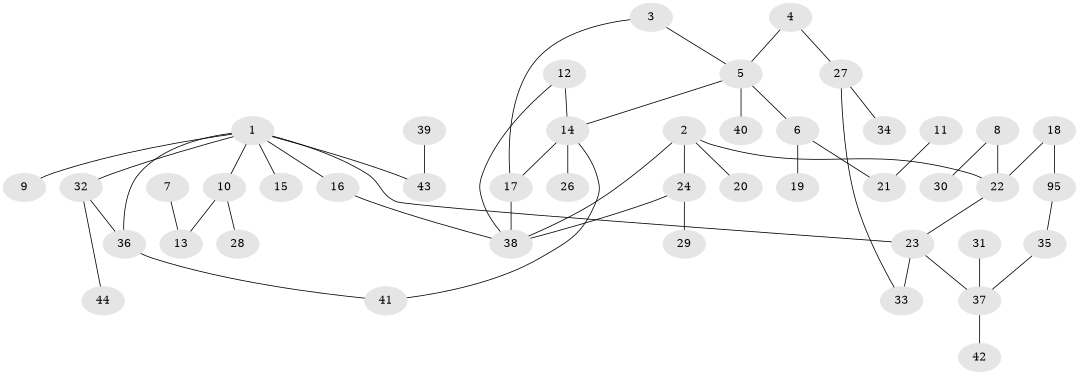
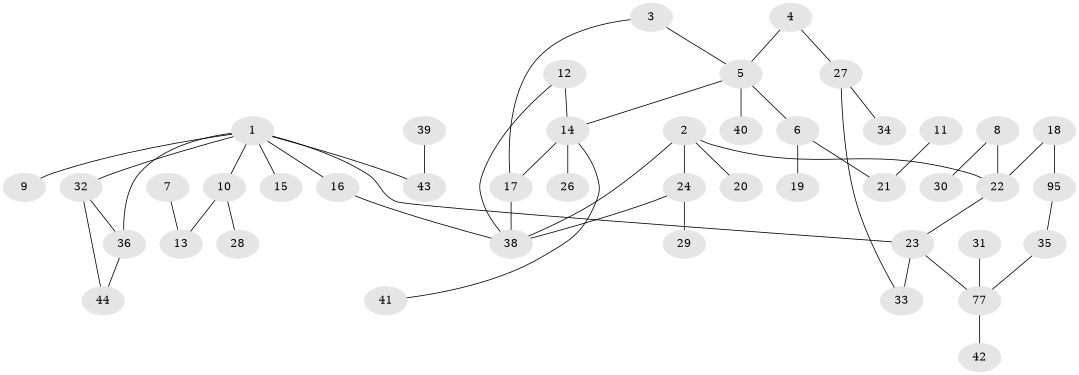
edge "36" -- "41": now "36" -- "44"
node "37": label "37" -> "77"
